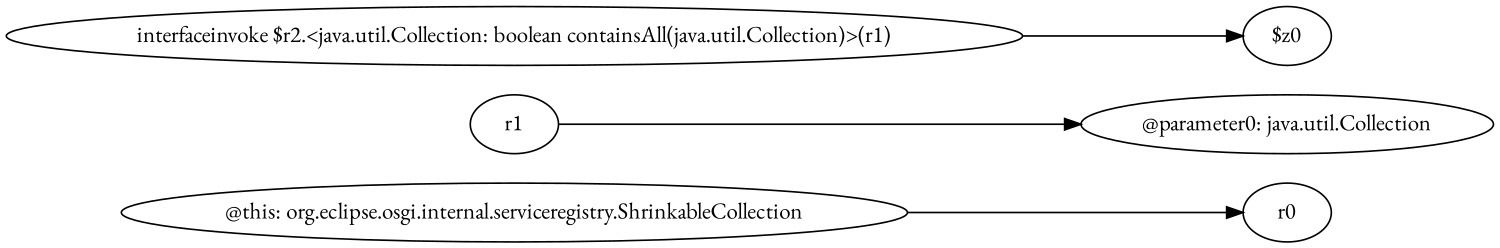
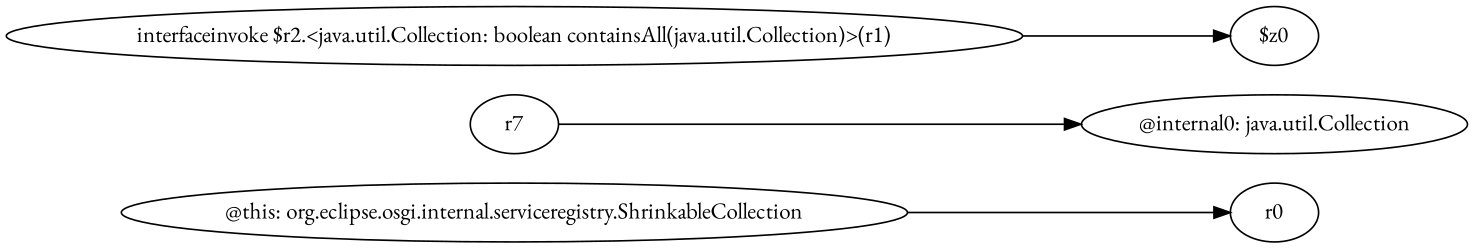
node "r1": label "r1" -> "r7"
node "@parameter0: java.util.Collection": label "@parameter0: java.util.Collection" -> "@internal0: java.util.Collection"
